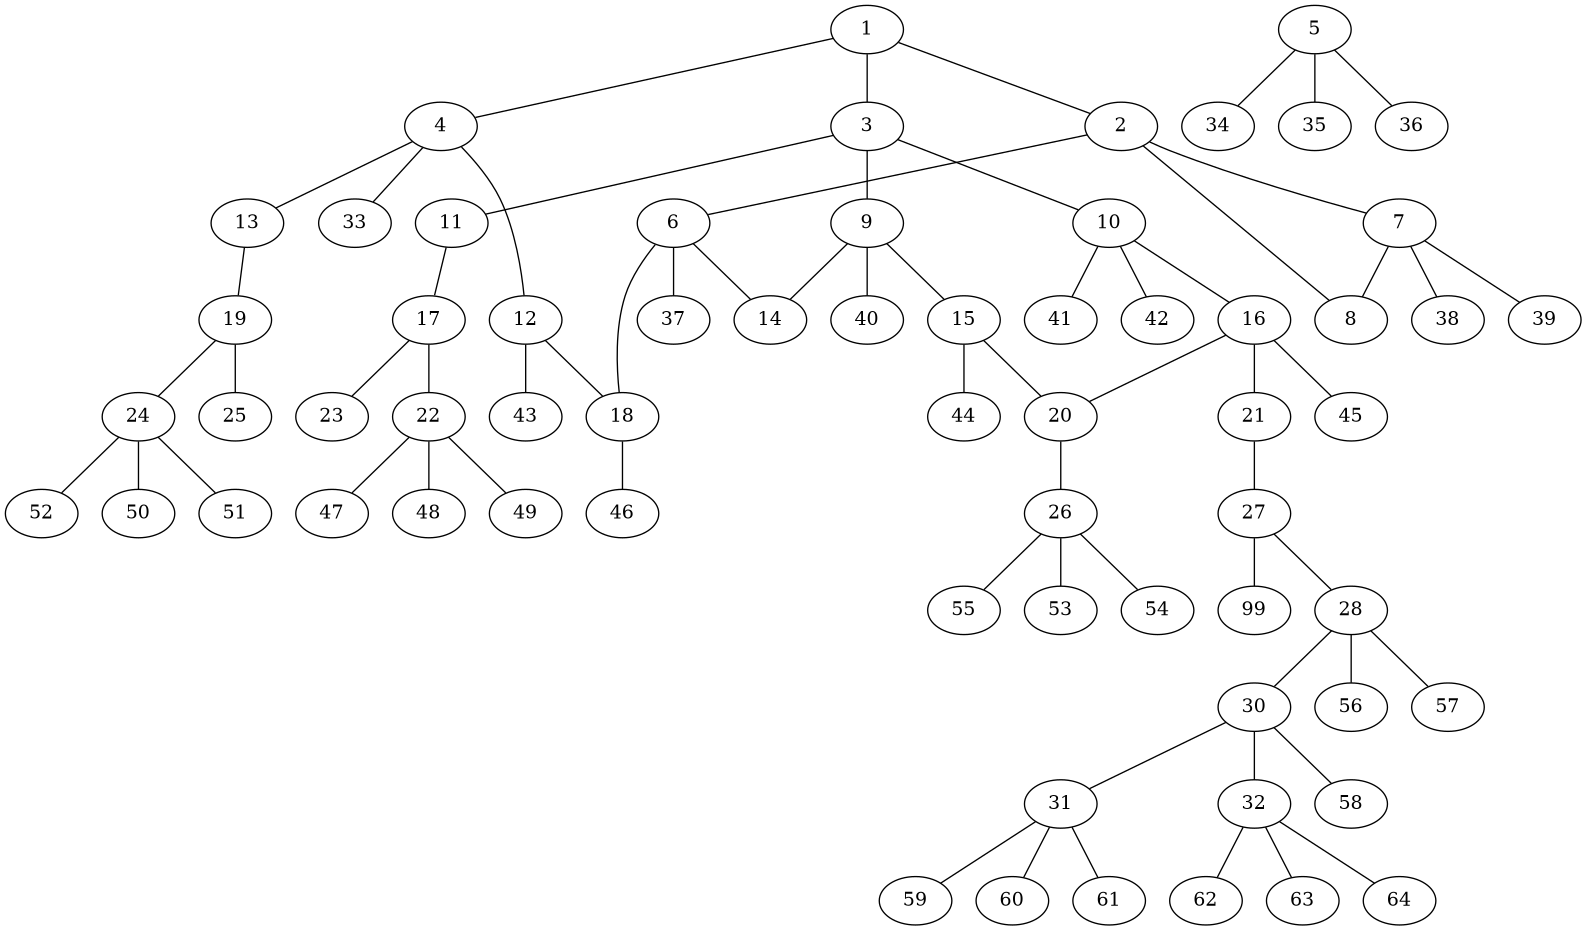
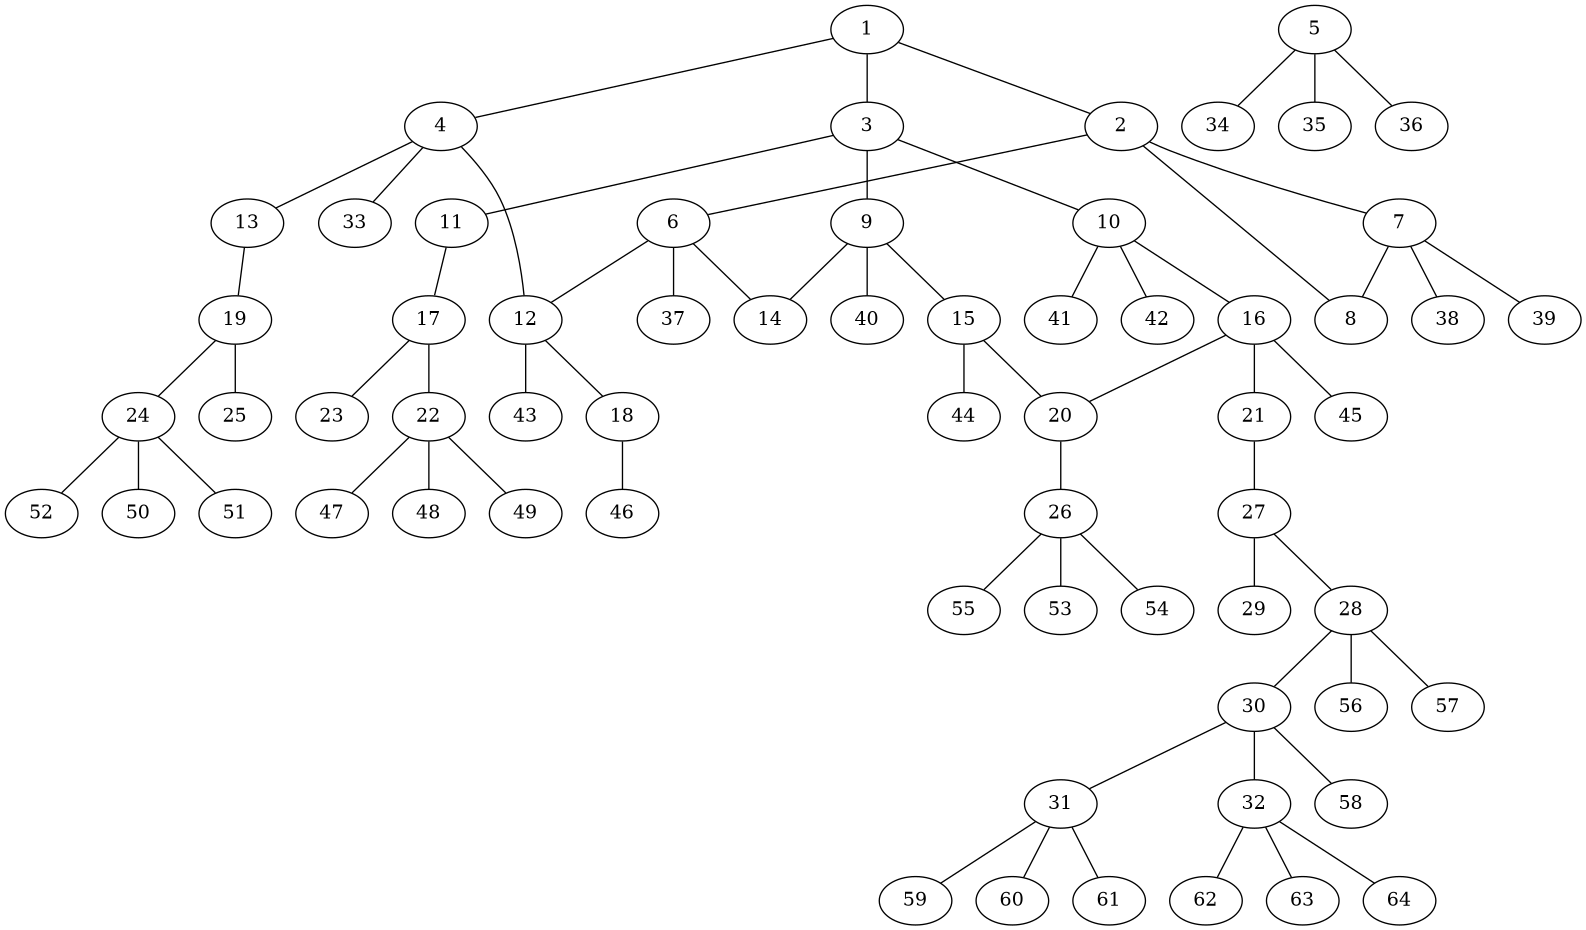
edge "6" -- "18": now "6" -- "12"
node "99": label "99" -> "29"
